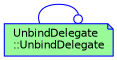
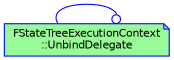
node "UnbindDelegate ::UnbindDelegate": label "UnbindDelegate ::UnbindDelegate" -> "FStateTreeExecutionContext ::UnbindDelegate"
